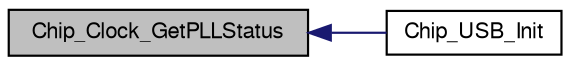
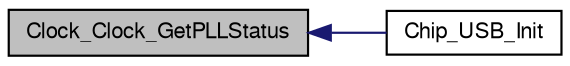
node "Chip_Clock_GetPLLStatus": label "Chip_Clock_GetPLLStatus" -> "Clock_Clock_GetPLLStatus"
